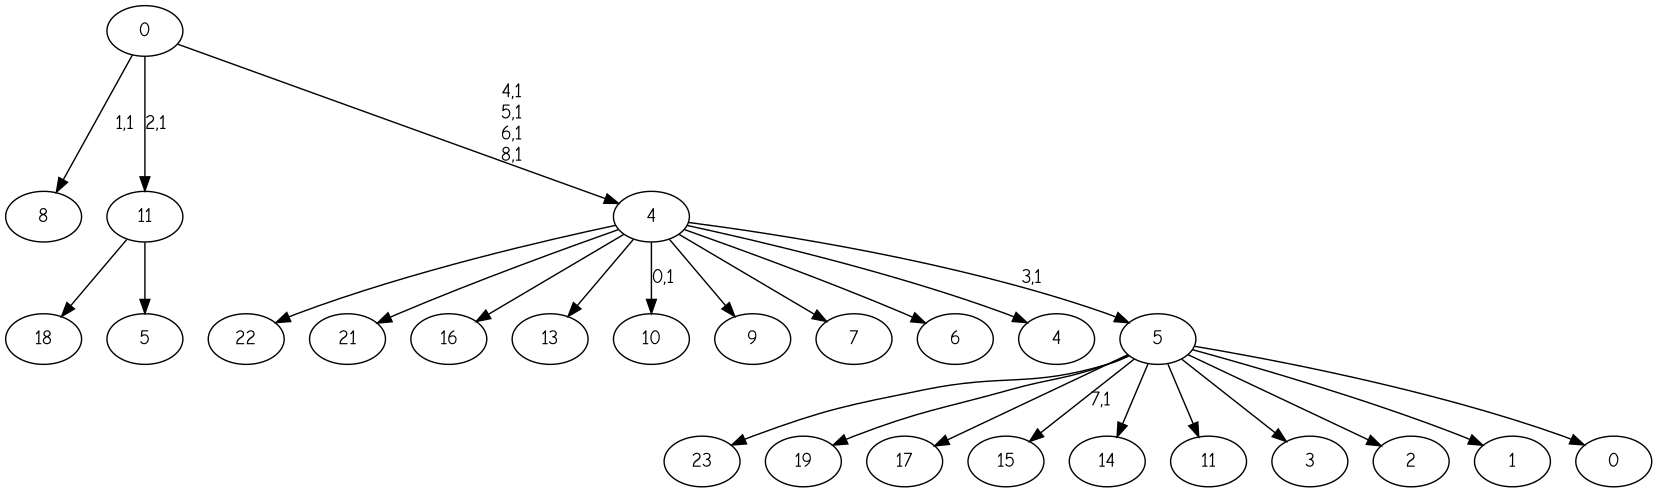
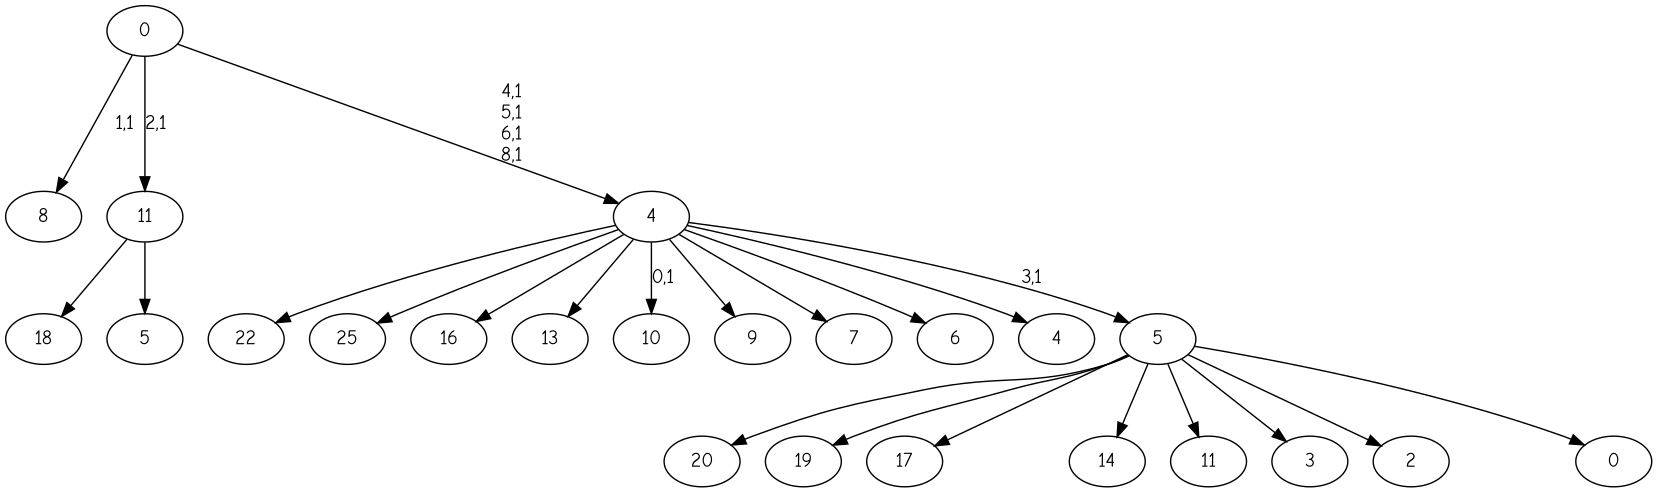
node "21": label "21" -> "25"
node "23": label "23" -> "20"
node "15": removed
node "1": removed
